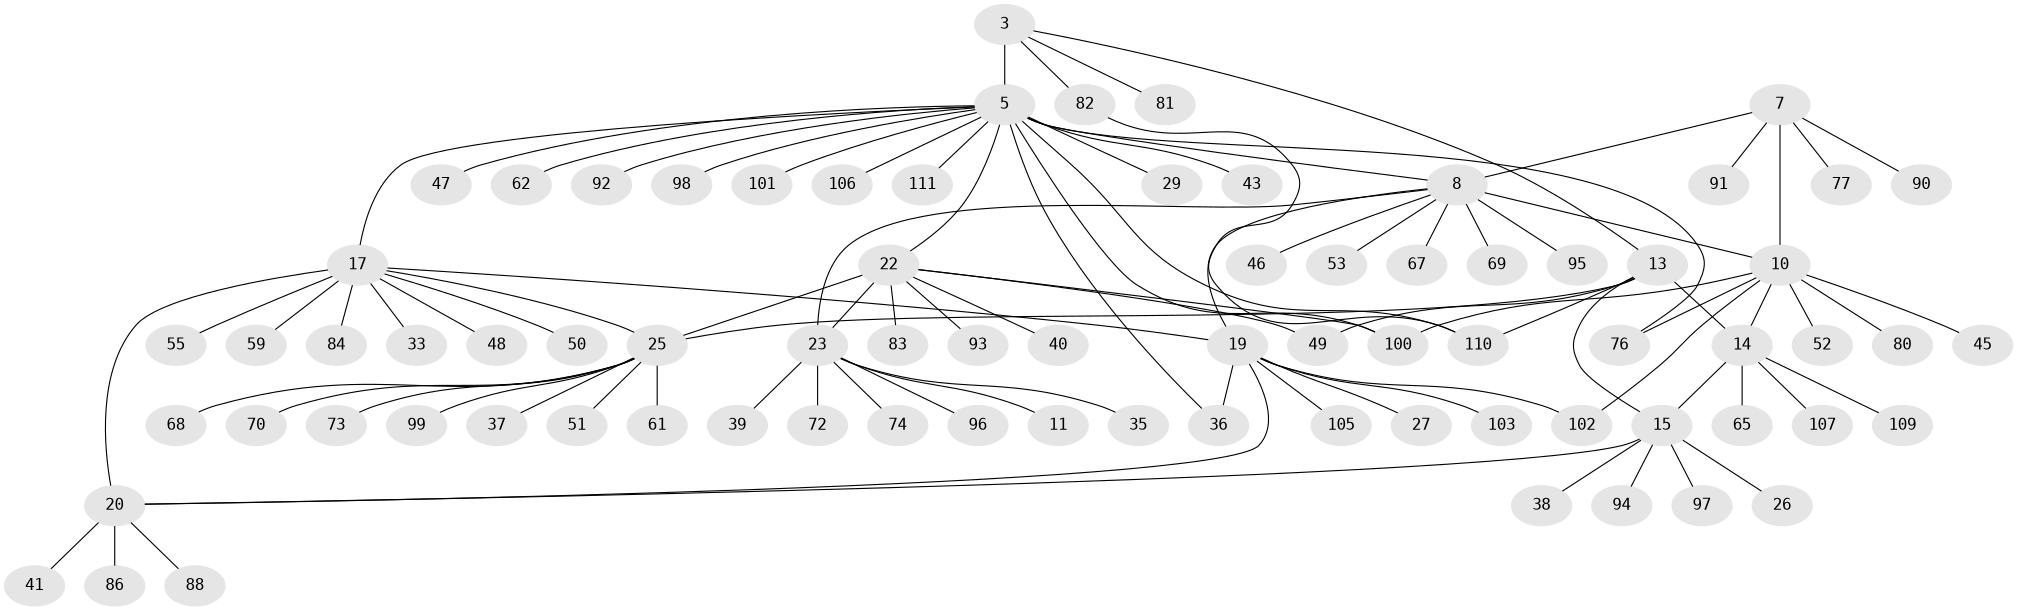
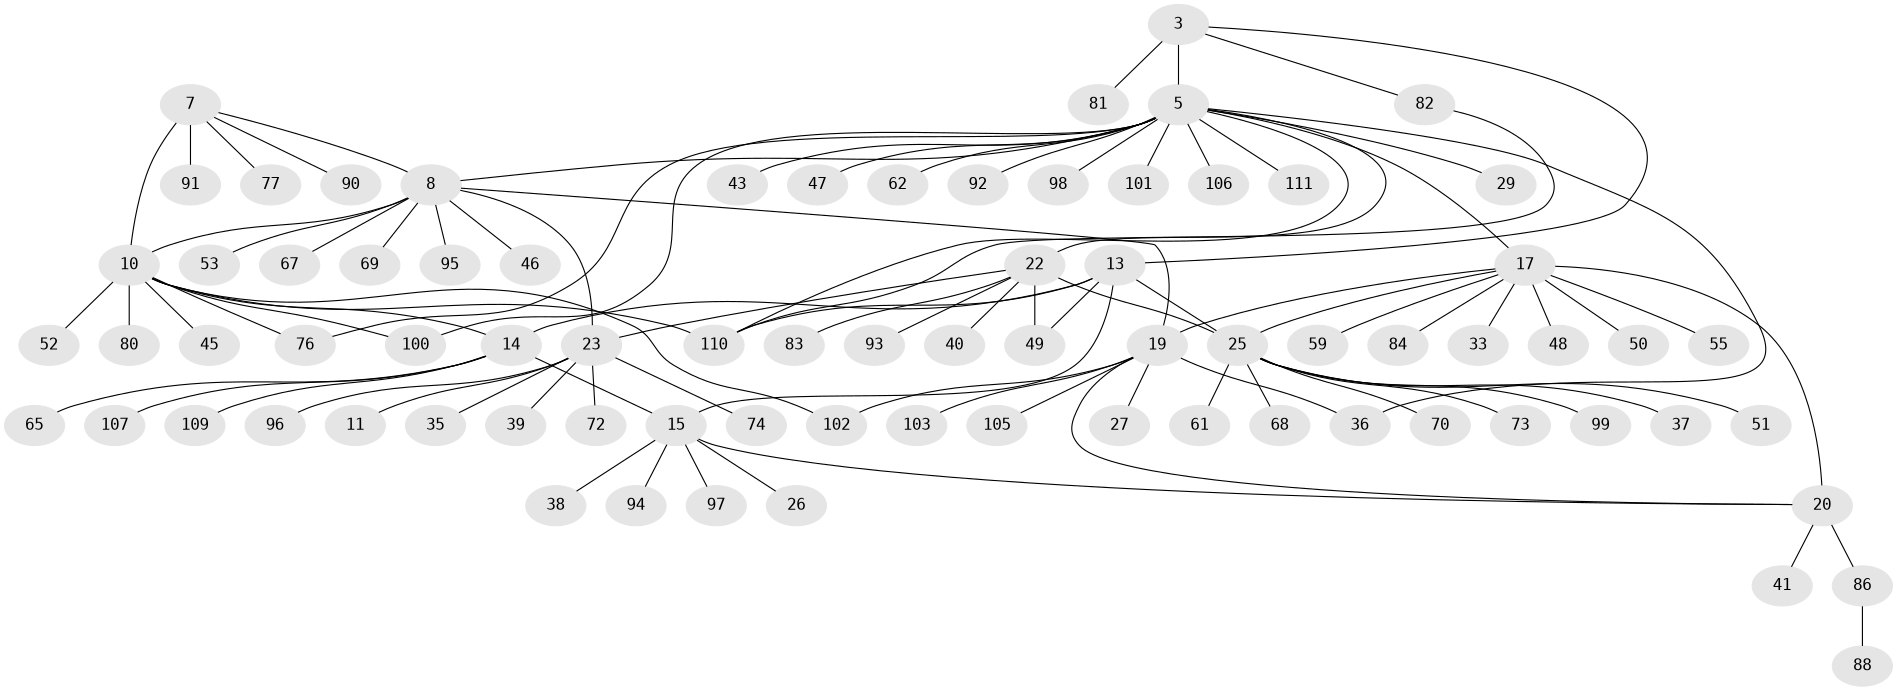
edge "22" -- "100": removed
edge "10" -- "110": added
edge "20" -- "88": now "86" -- "88"
